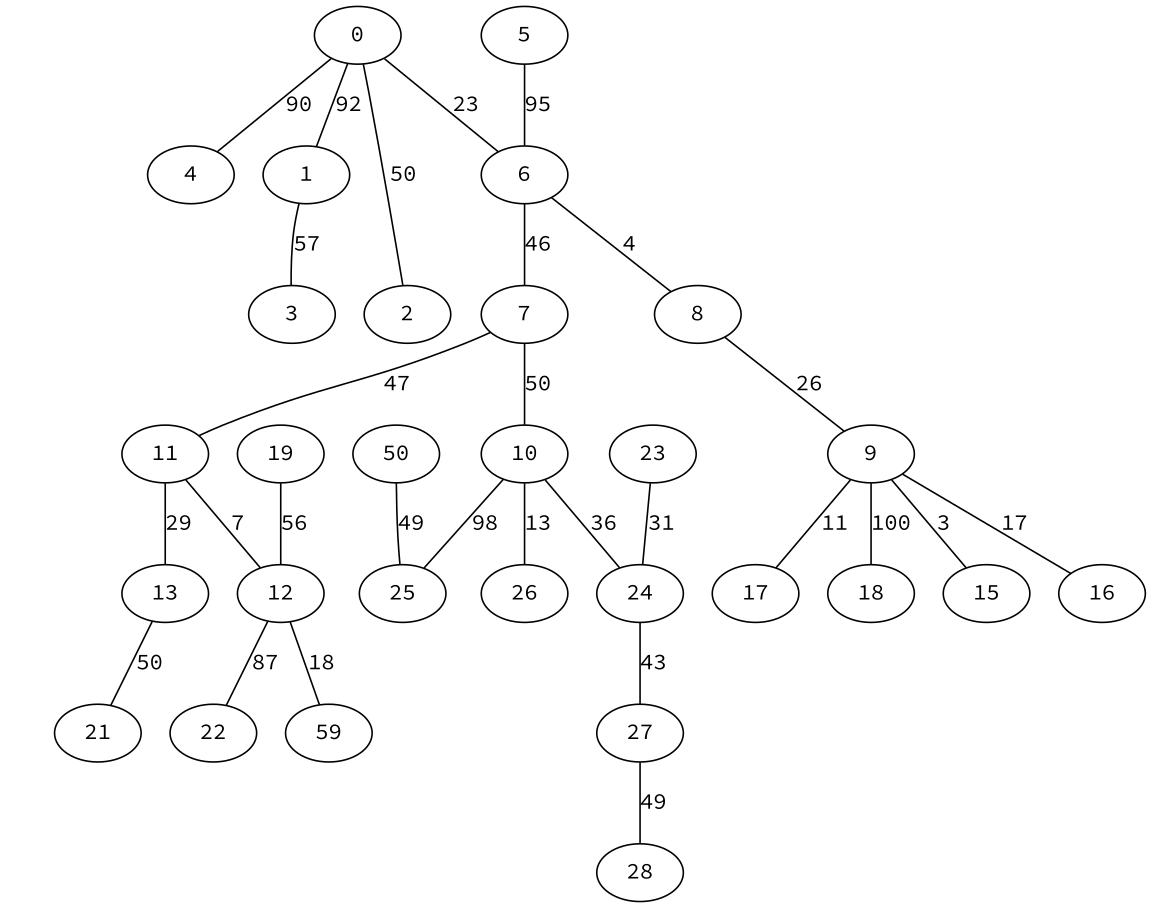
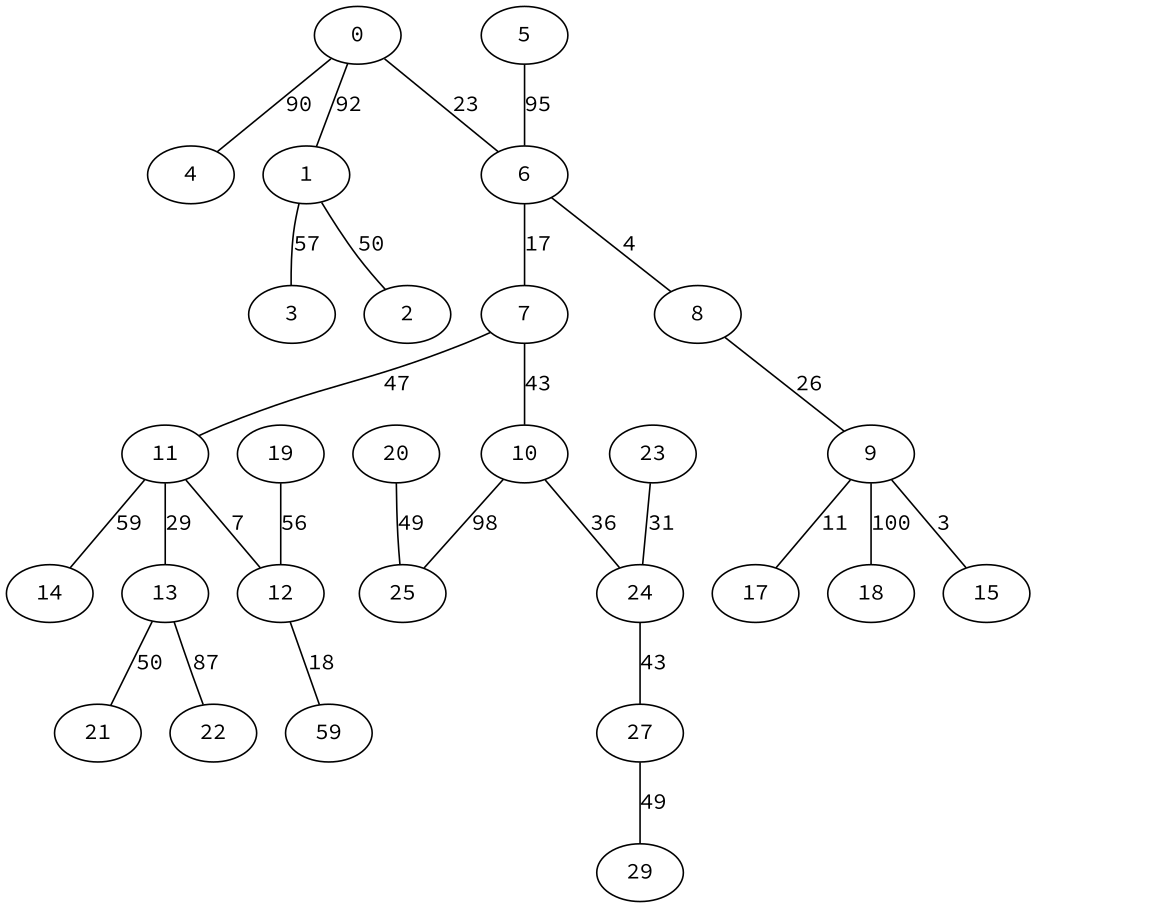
edge "0" -- "2": now "1" -- "2"
edge "6" -- "7": label "46" -> "17"
edge "7" -- "10": label "50" -> "43"
node "50": label "50" -> "20"
node "14": added
node "26": removed
node "16": removed
edge "12" -- "22": now "13" -- "22"
node "28": label "28" -> "29"
